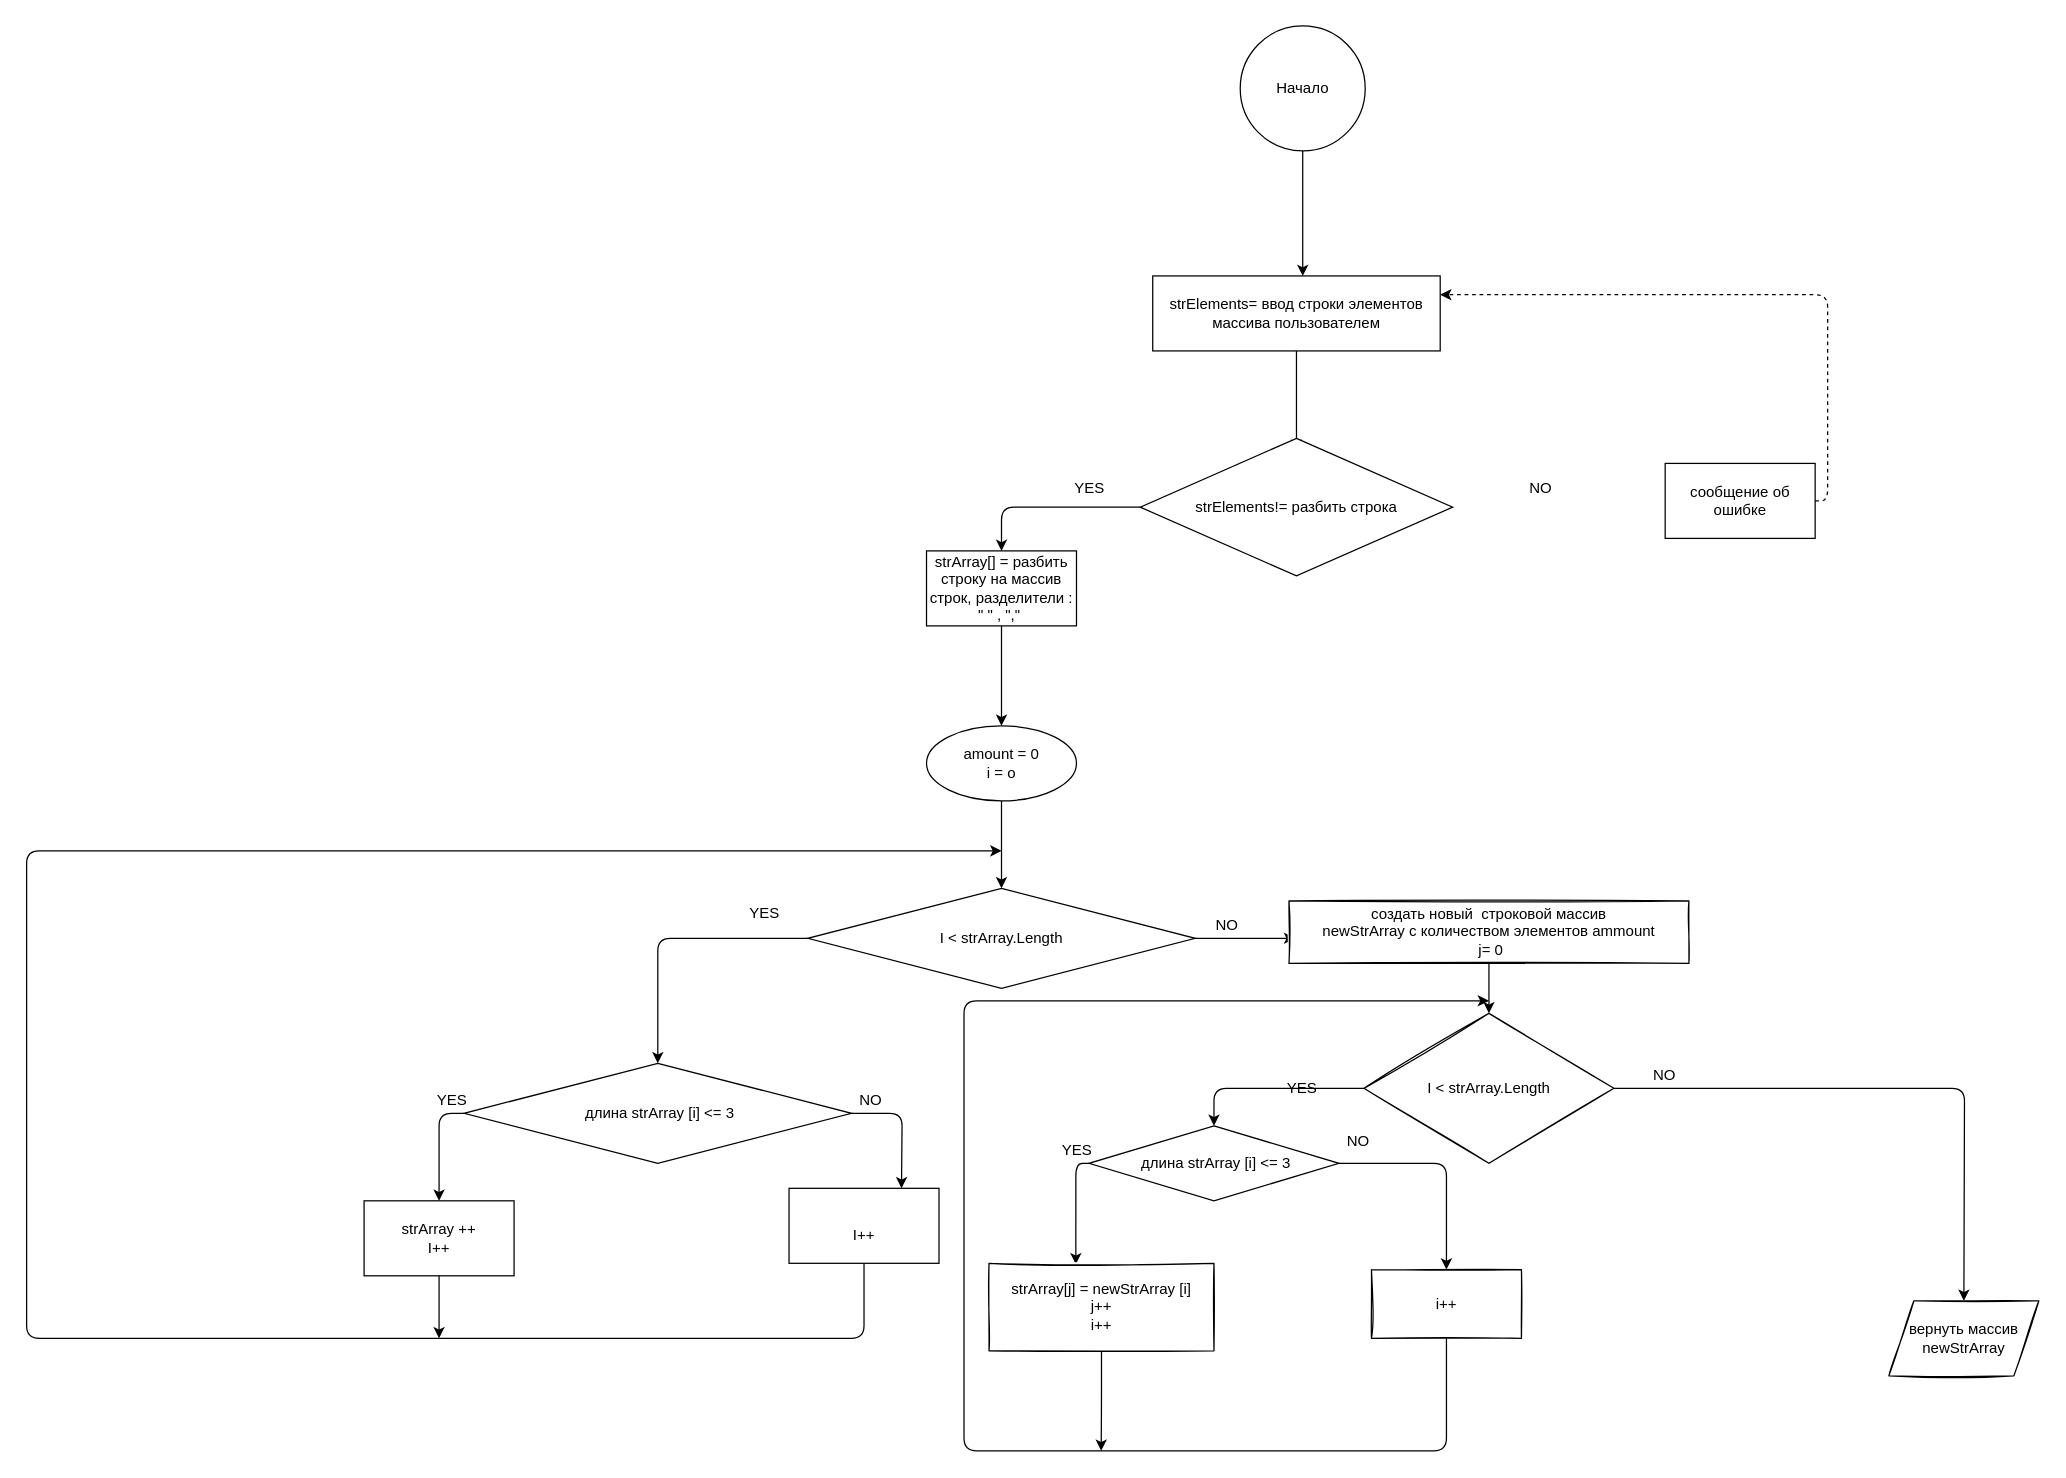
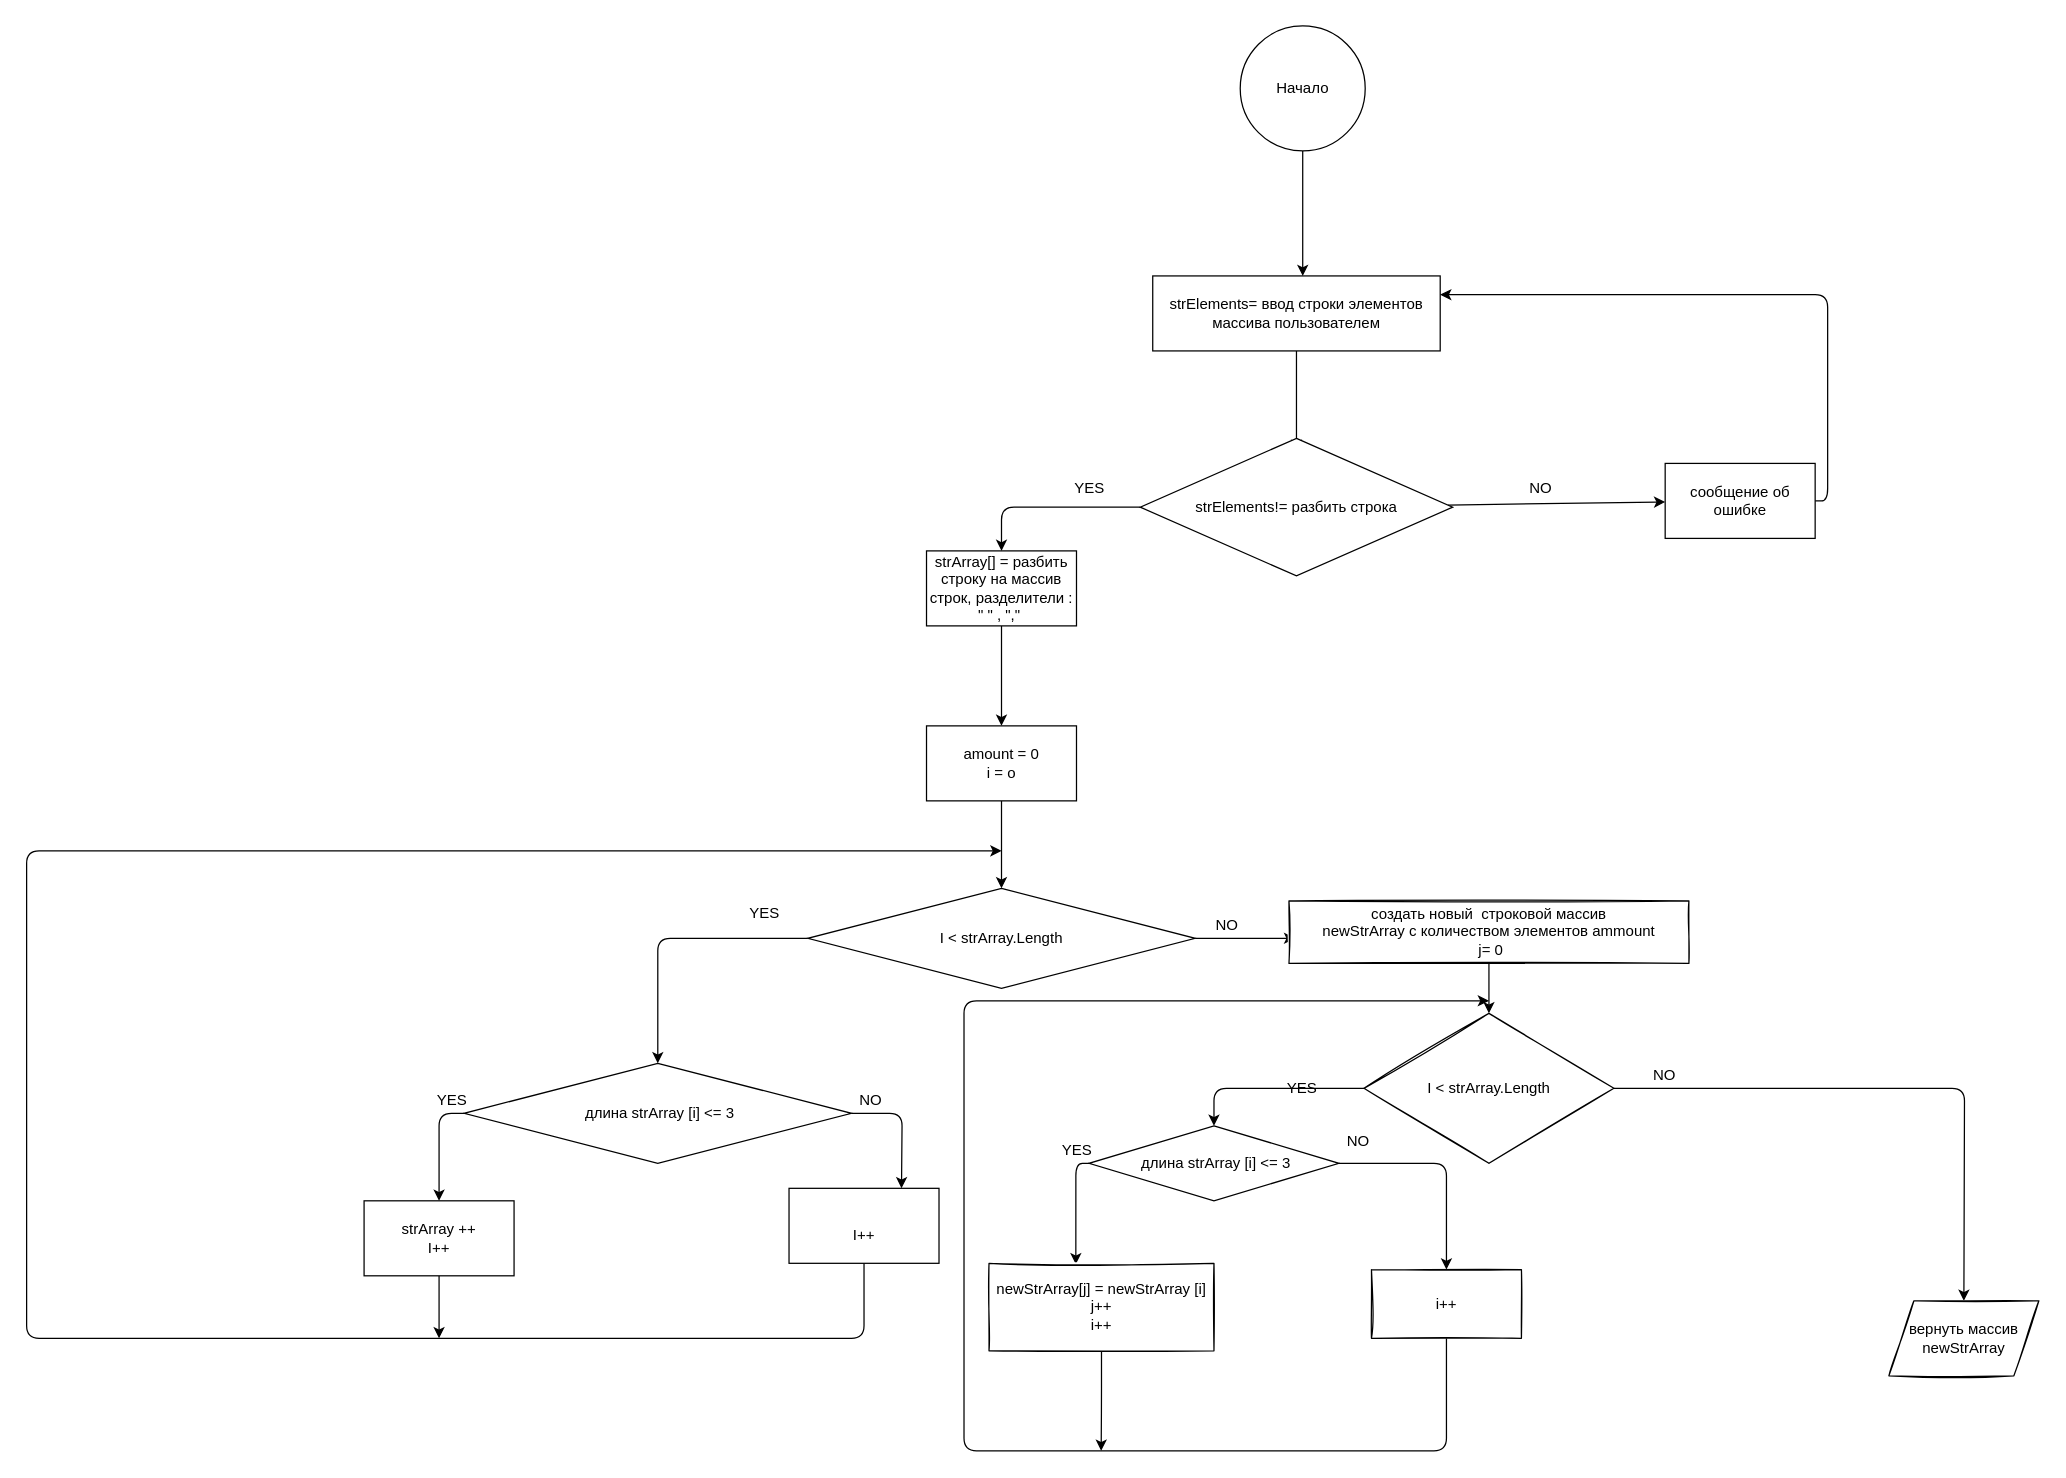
edge "сообщение об ошибке" -> "strElements= ввод строки элементов массива пользователем": style dashed -> solid
edge "strElements!= разбить строка" -> "сообщение об ошибке": added
node "amount = 0 i = o": shape ellipse -> rectangle
node "strArray[j] = newStrArray [i] j++ i++": label "strArray[j] = newStrArray [i] j++ i++" -> "newStrArray[j] = newStrArray [i] j++ i++"
